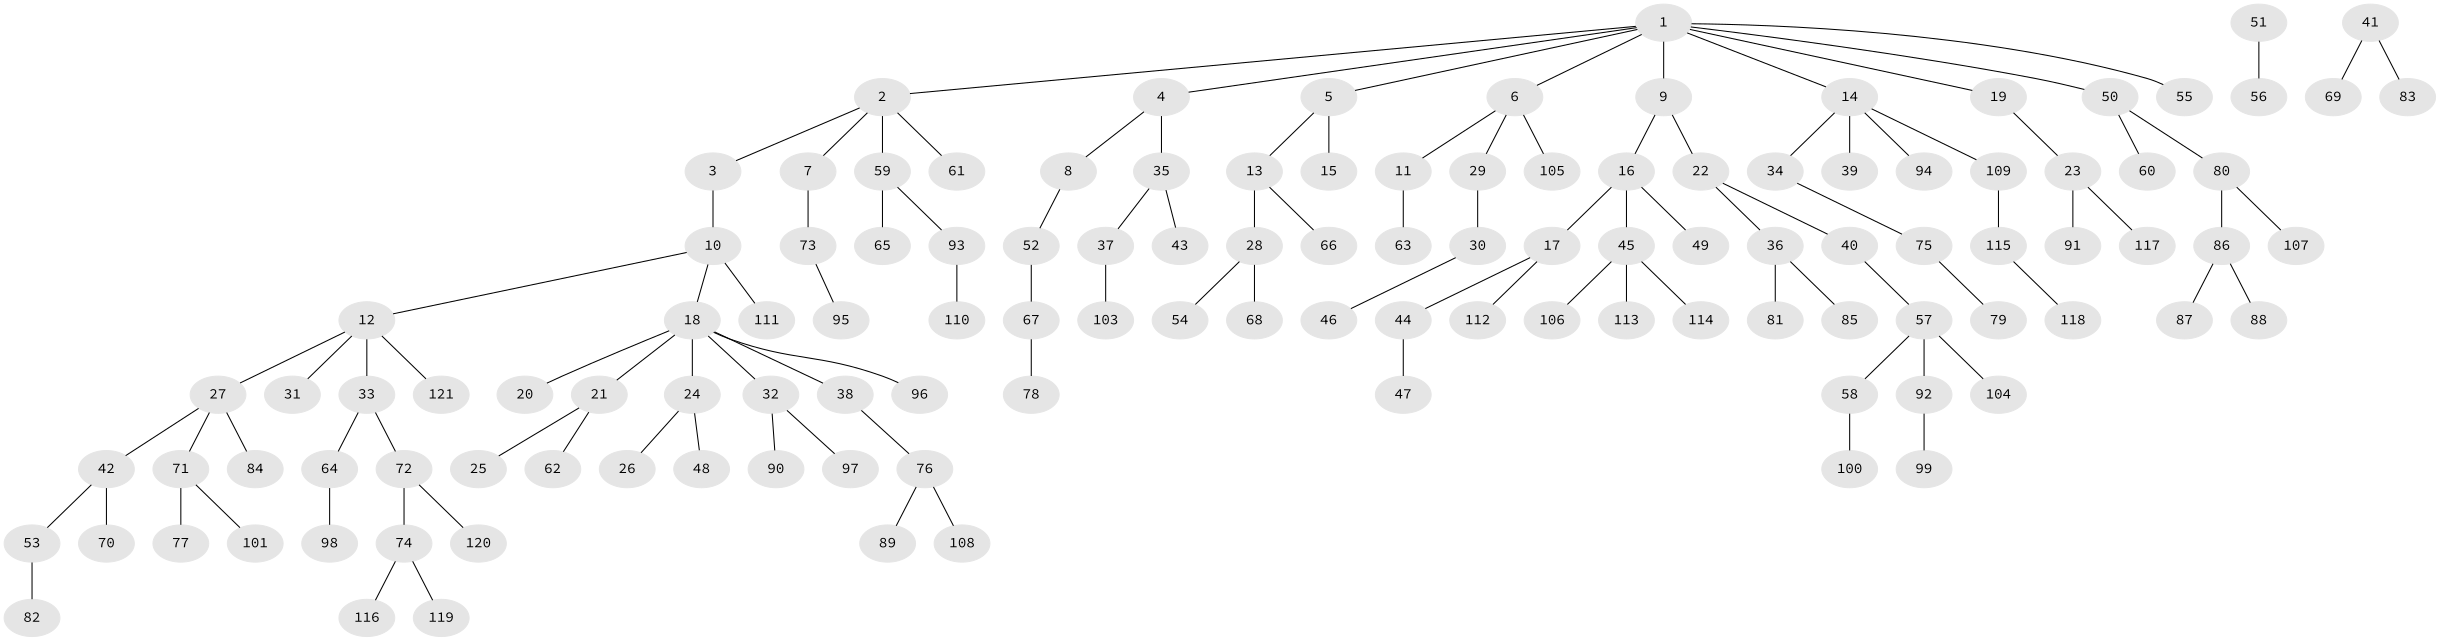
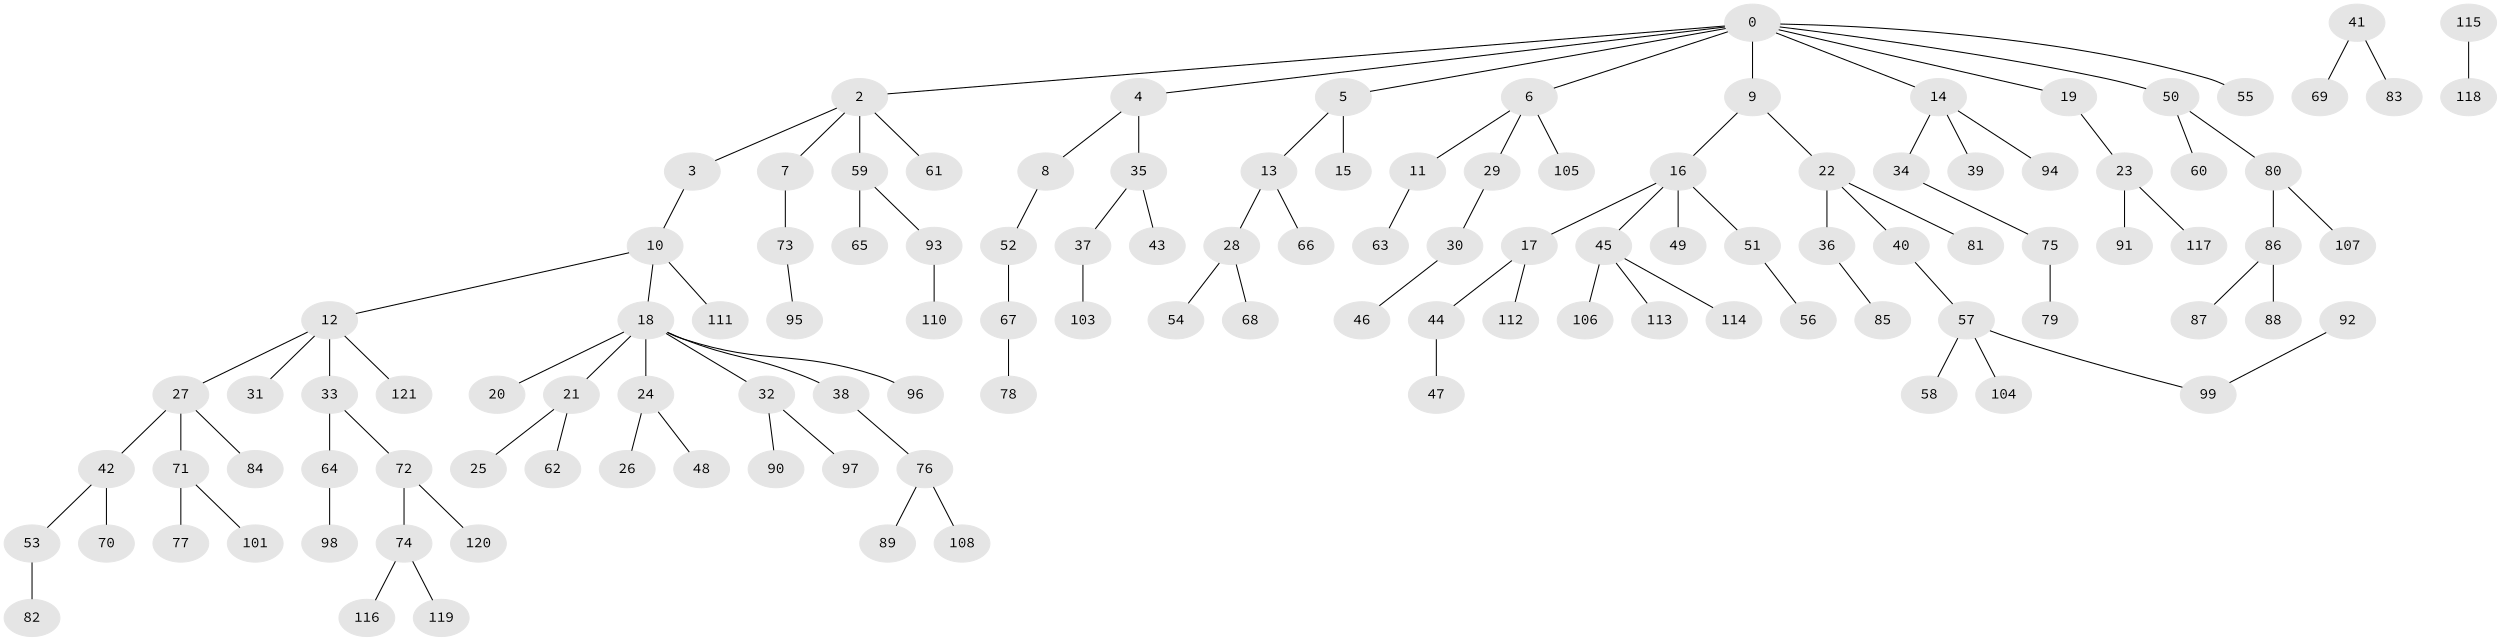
node "1": label "1" -> "0"
node "109": removed
edge "16" -- "51": added
edge "36" -- "81": now "22" -- "81"
edge "57" -- "92": now "57" -- "99"
node "100": removed
